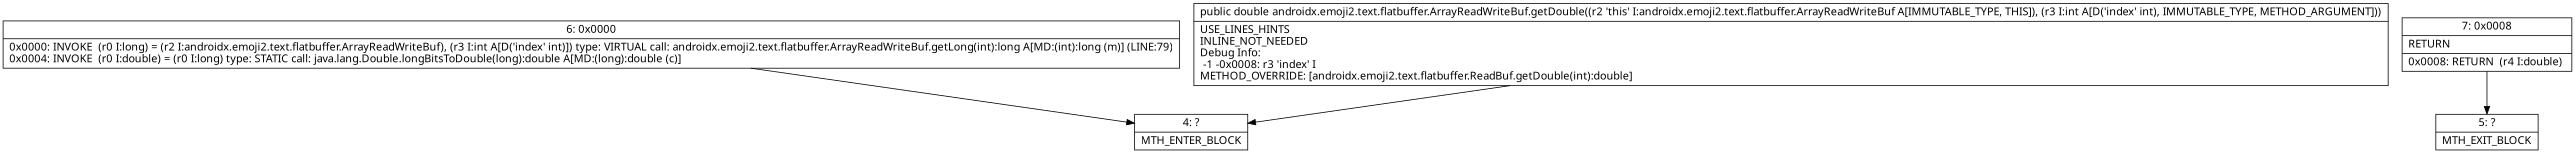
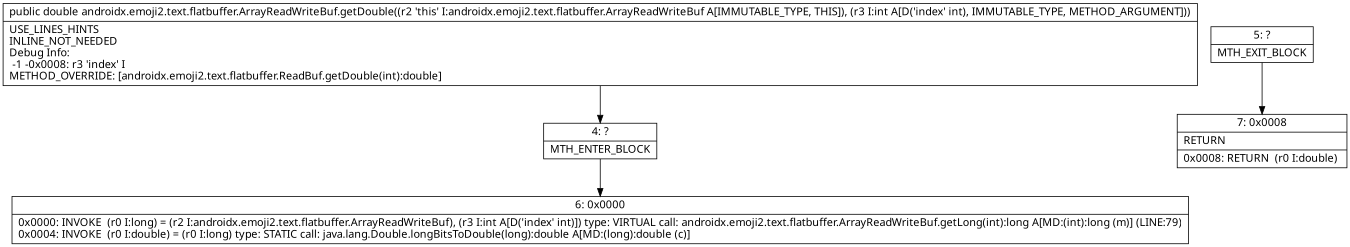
node "7: 0x0008": text "0x0008: RETURN  (r4 I:double)" -> "0x0008: RETURN  (r0 I:double)"
edge "7: 0x0008" -> "5: ?": reversed
edge "6: 0x0000" -> "4: ?": reversed
